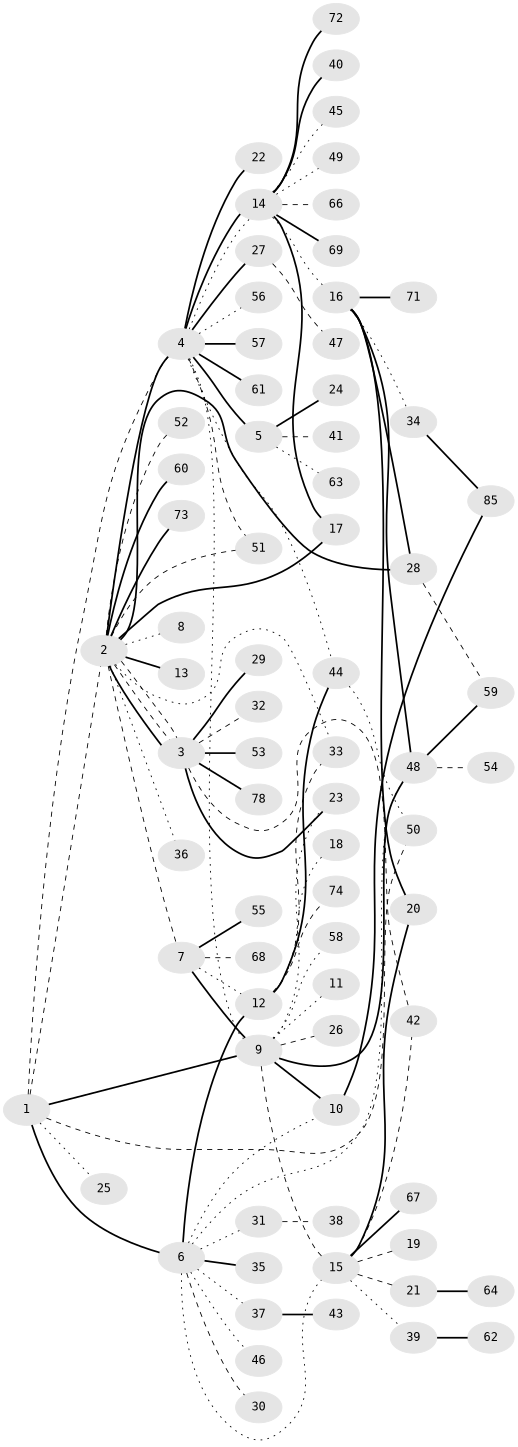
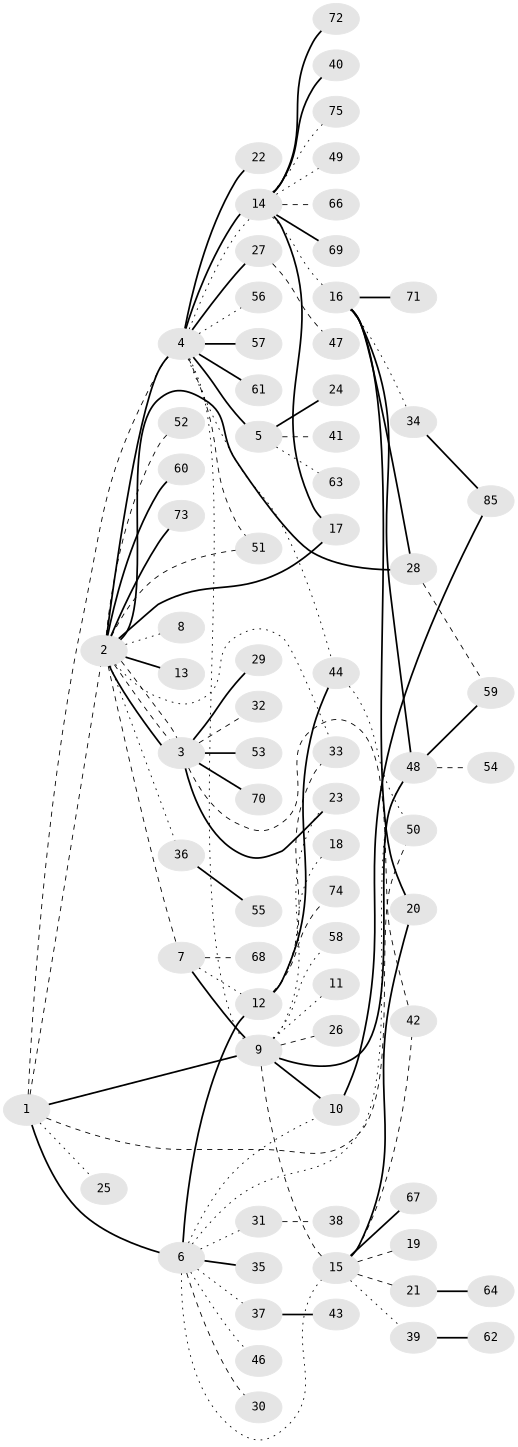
node "45": label "45" -> "75"
node "78": label "78" -> "70"
edge "55" -- "7": now "55" -- "36"
